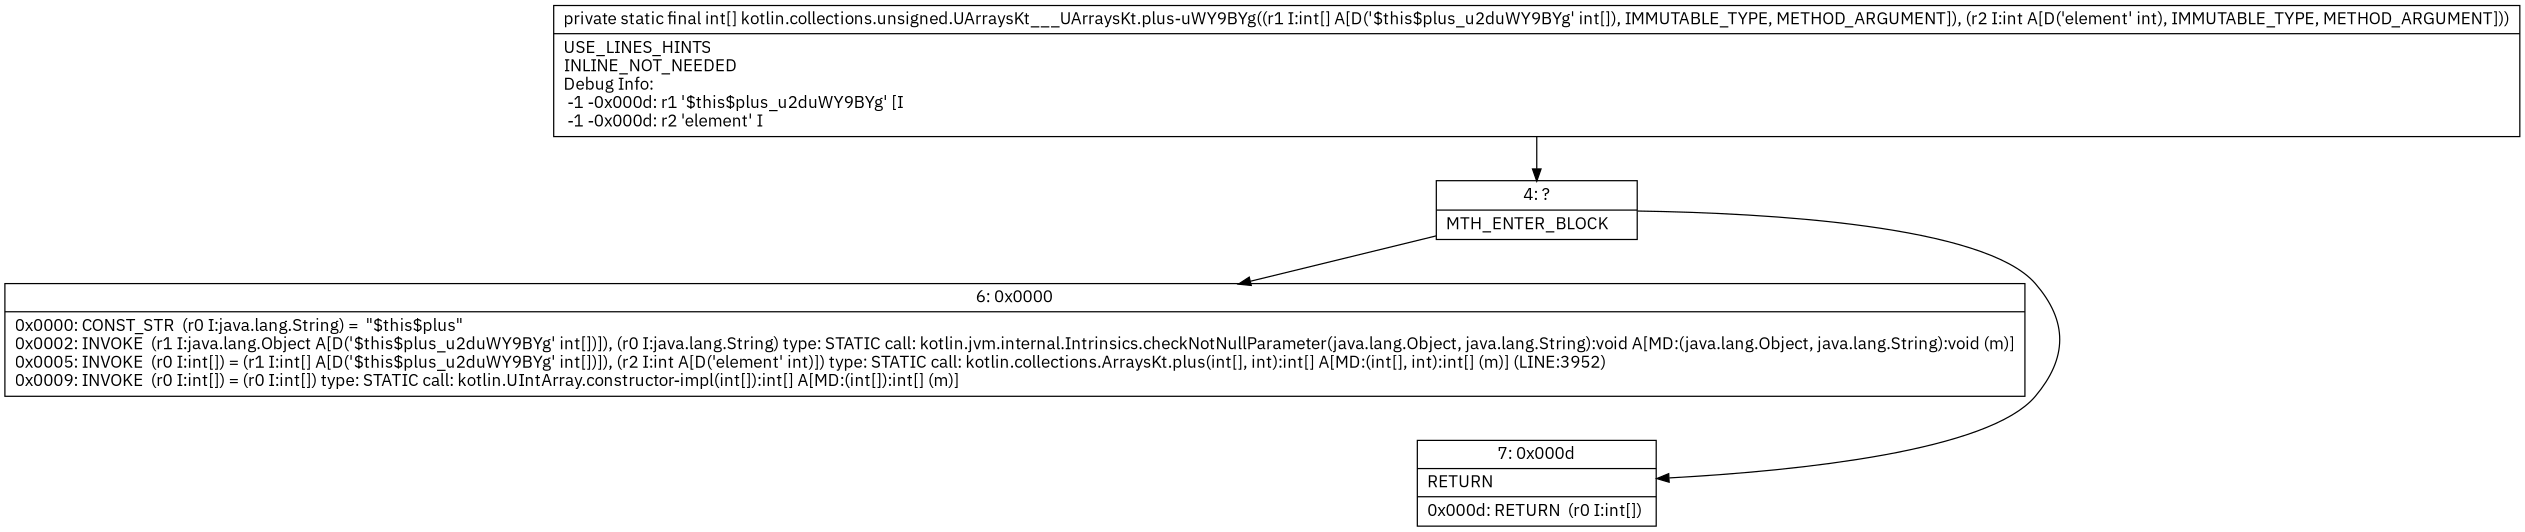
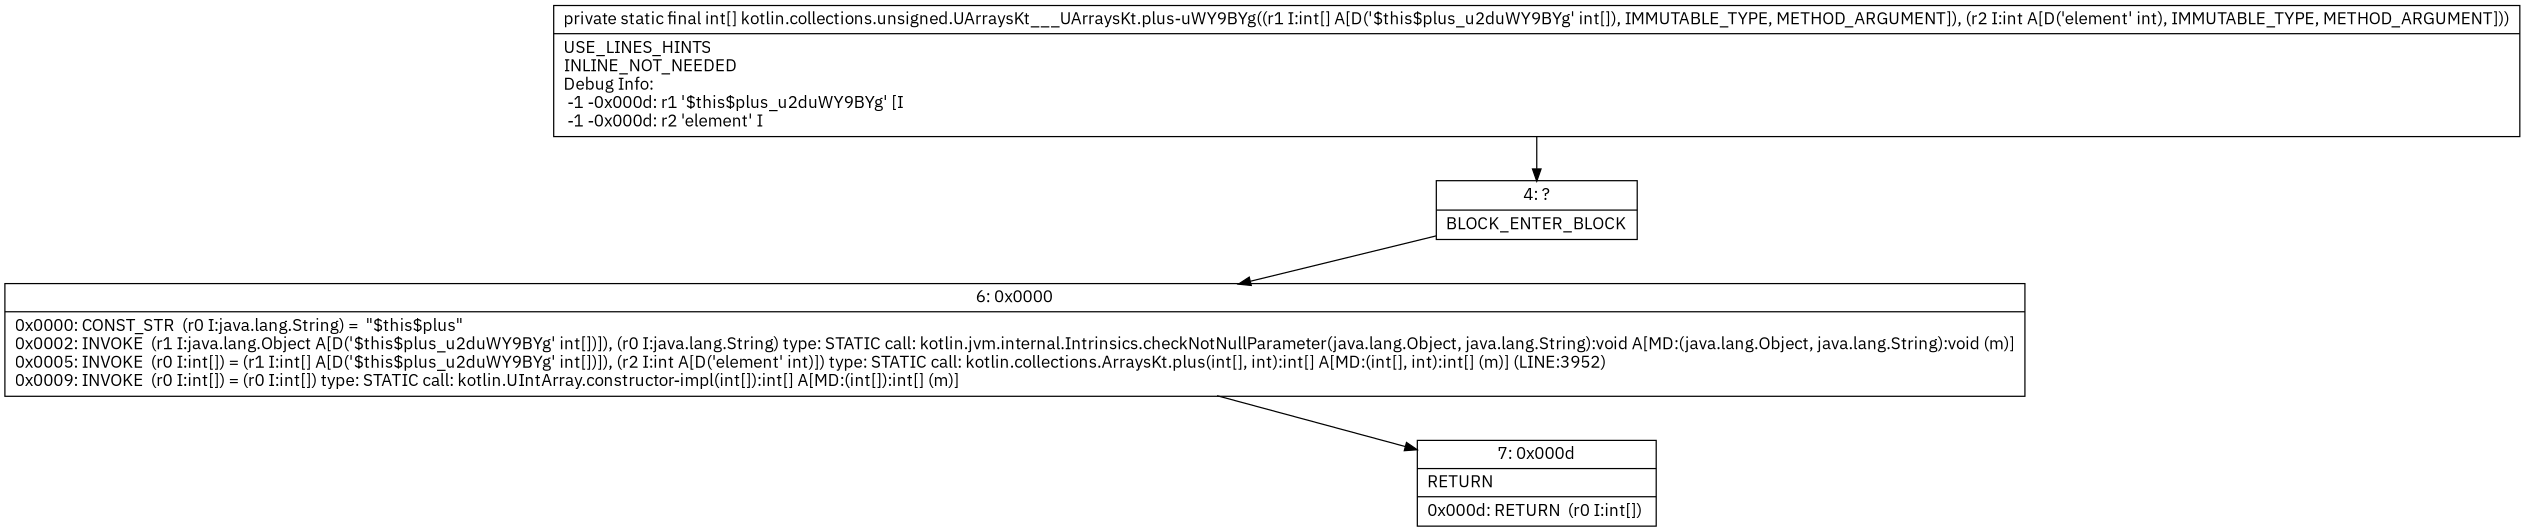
node "4: ?": text "MTH_ENTER_BLOCK" -> "BLOCK_ENTER_BLOCK"
edge "4: ?" -> "7: 0x000d": now "6: 0x0000" -> "7: 0x000d"
